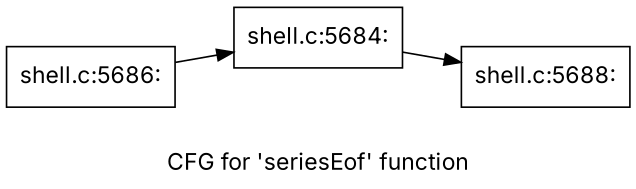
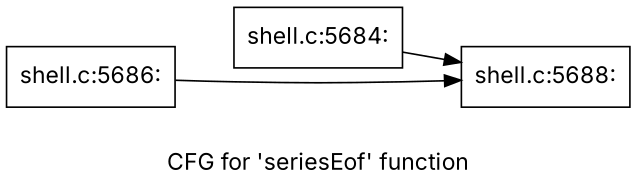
edge "shell.c:5686:" -> "shell.c:5684:": now "shell.c:5686:" -> "shell.c:5688:"
